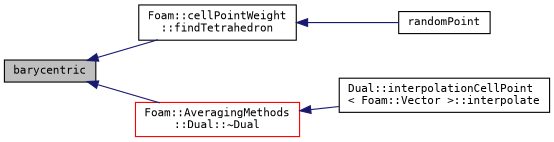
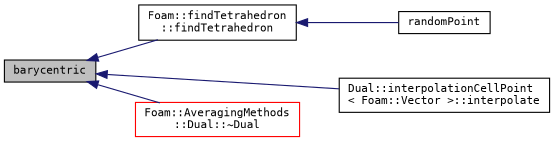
node "Foam::cellPointWeight ::findTetrahedron": label "Foam::cellPointWeight ::findTetrahedron" -> "Foam::findTetrahedron ::findTetrahedron"
edge "Dual::interpolationCellPoint < Foam::Vector >::interpolate" -> "Foam::AveragingMethods ::Dual::~Dual": now "Dual::interpolationCellPoint < Foam::Vector >::interpolate" -> "barycentric"
